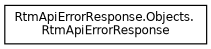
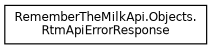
node "RtmApiErrorResponse.Objects. RtmApiErrorResponse": label "RtmApiErrorResponse.Objects. RtmApiErrorResponse" -> "RememberTheMilkApi.Objects. RtmApiErrorResponse"
